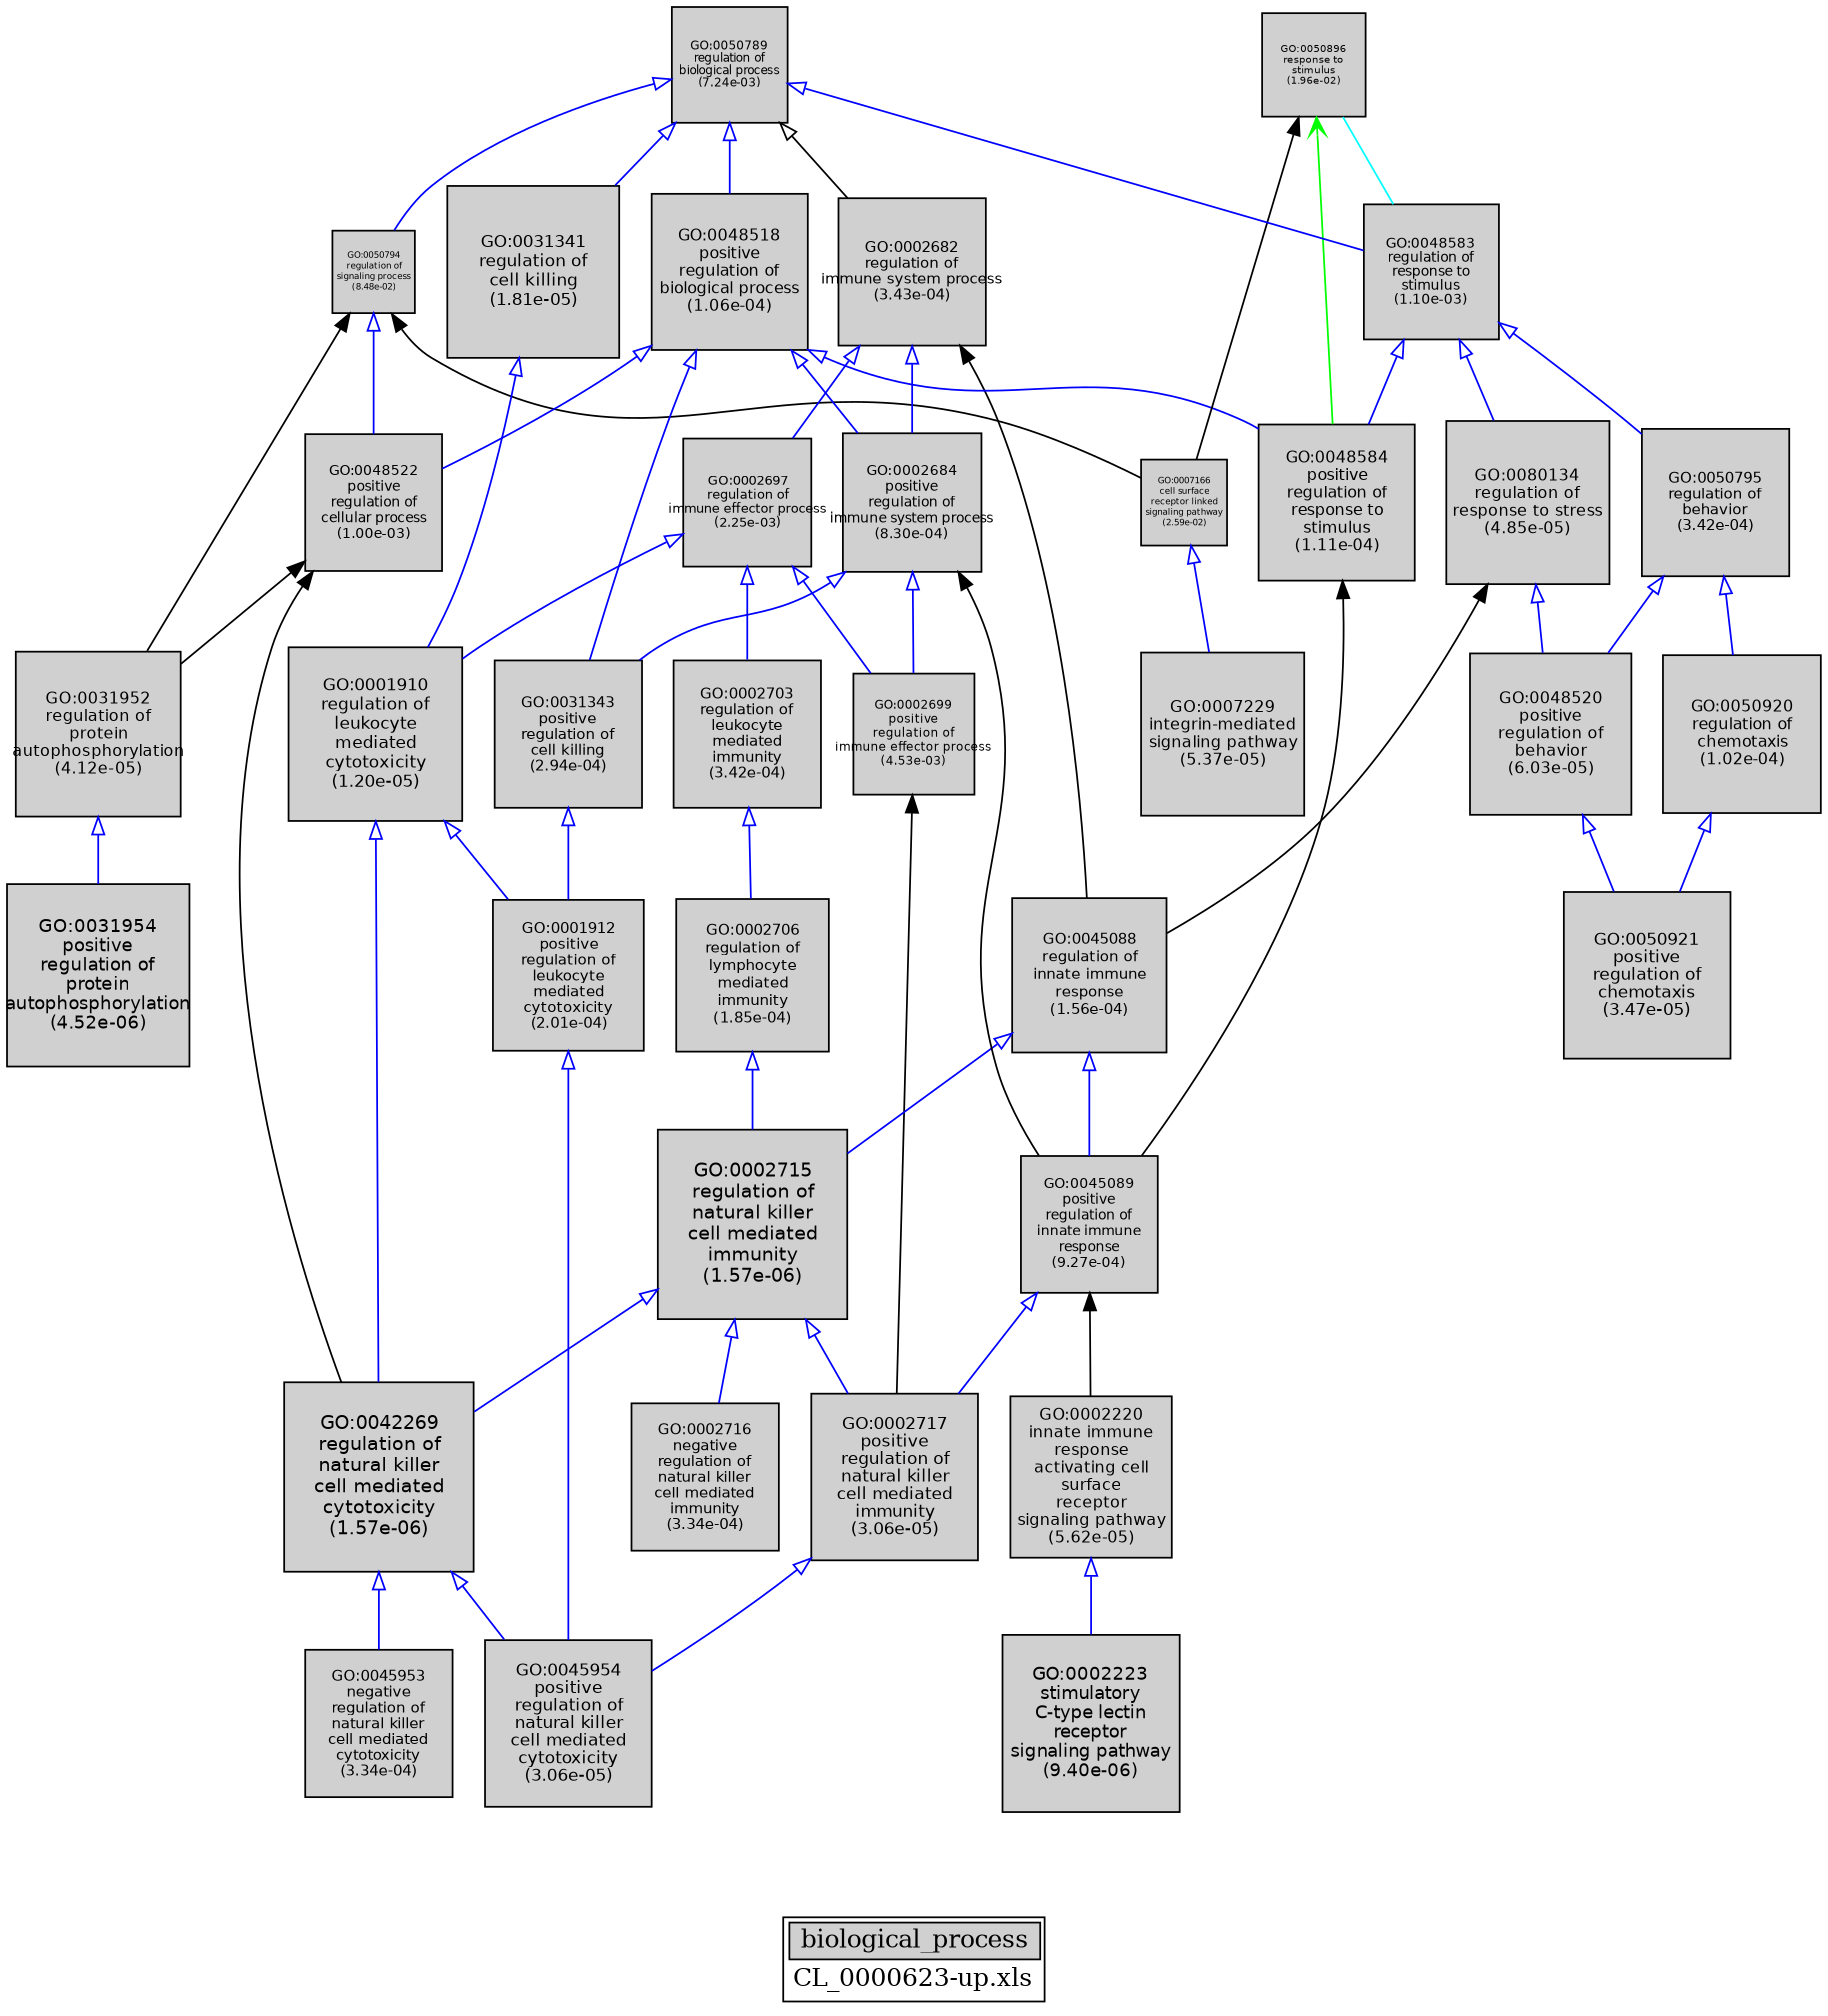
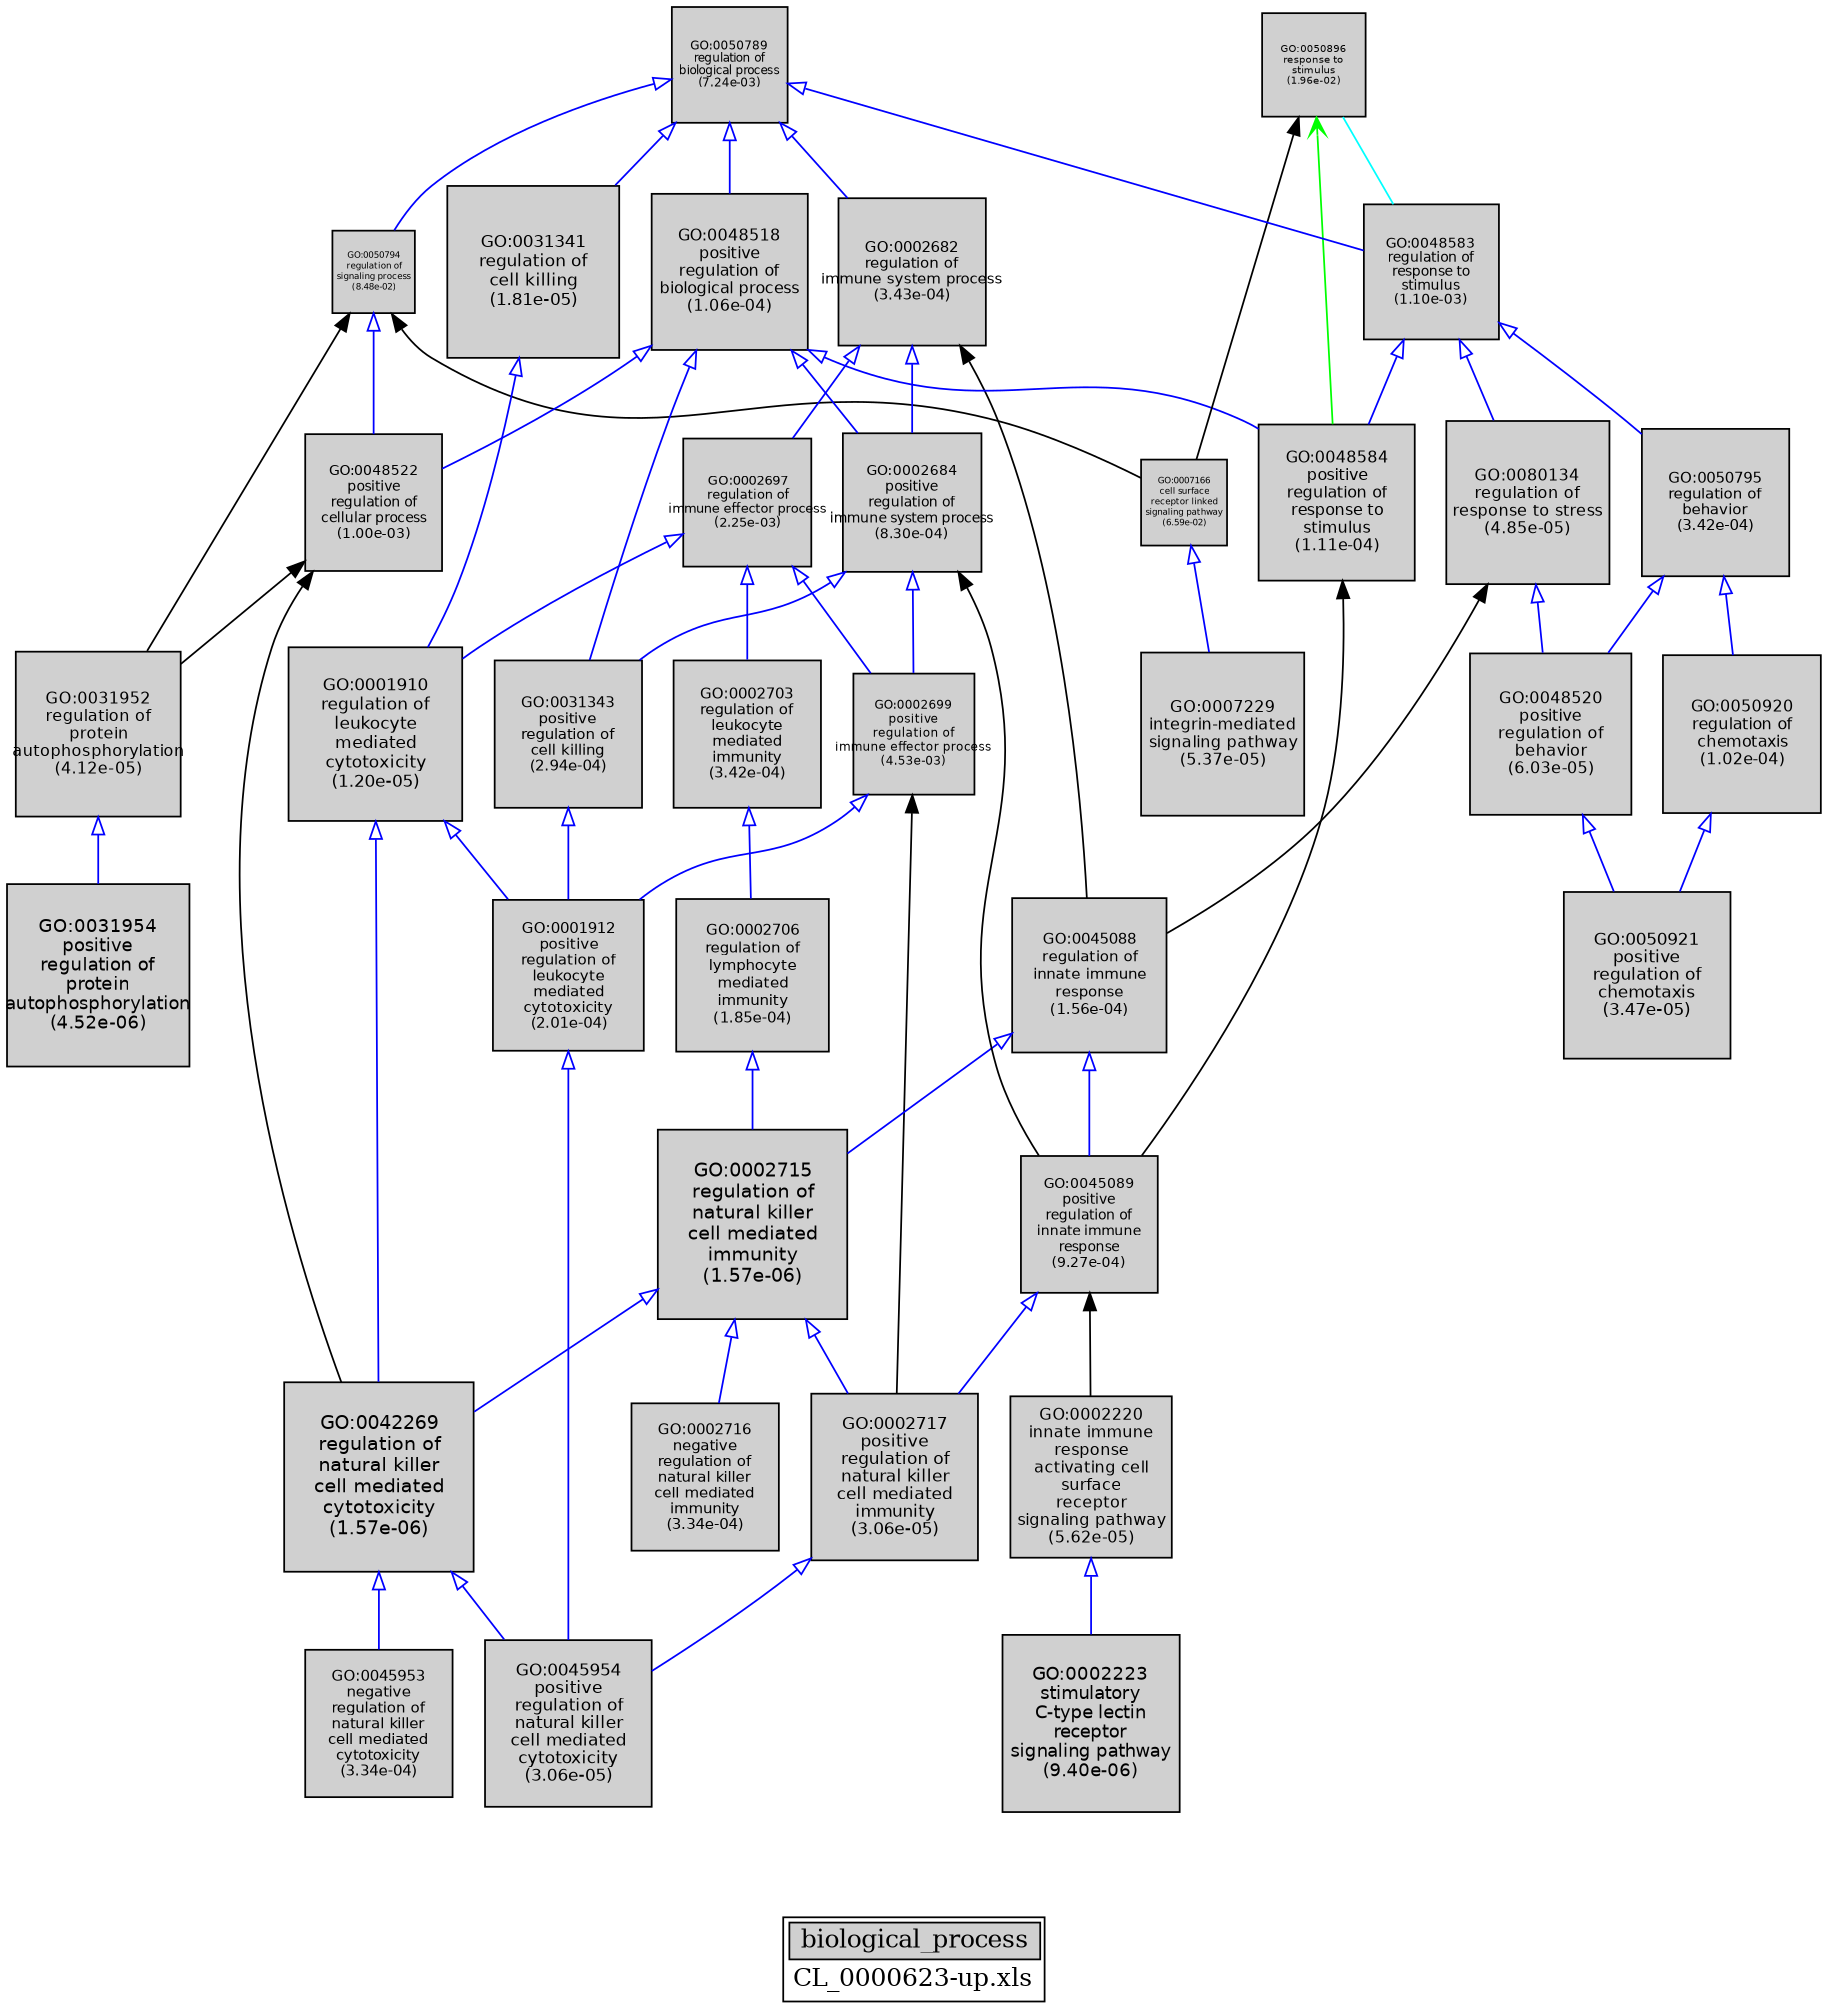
edge "GO:0002682" -> "GO:0050789": color black -> blue
node "GO:0007166": text "(2.59e-02)" -> "(6.59e-02)"
edge "GO:0001912" -> "GO:0002699": added
